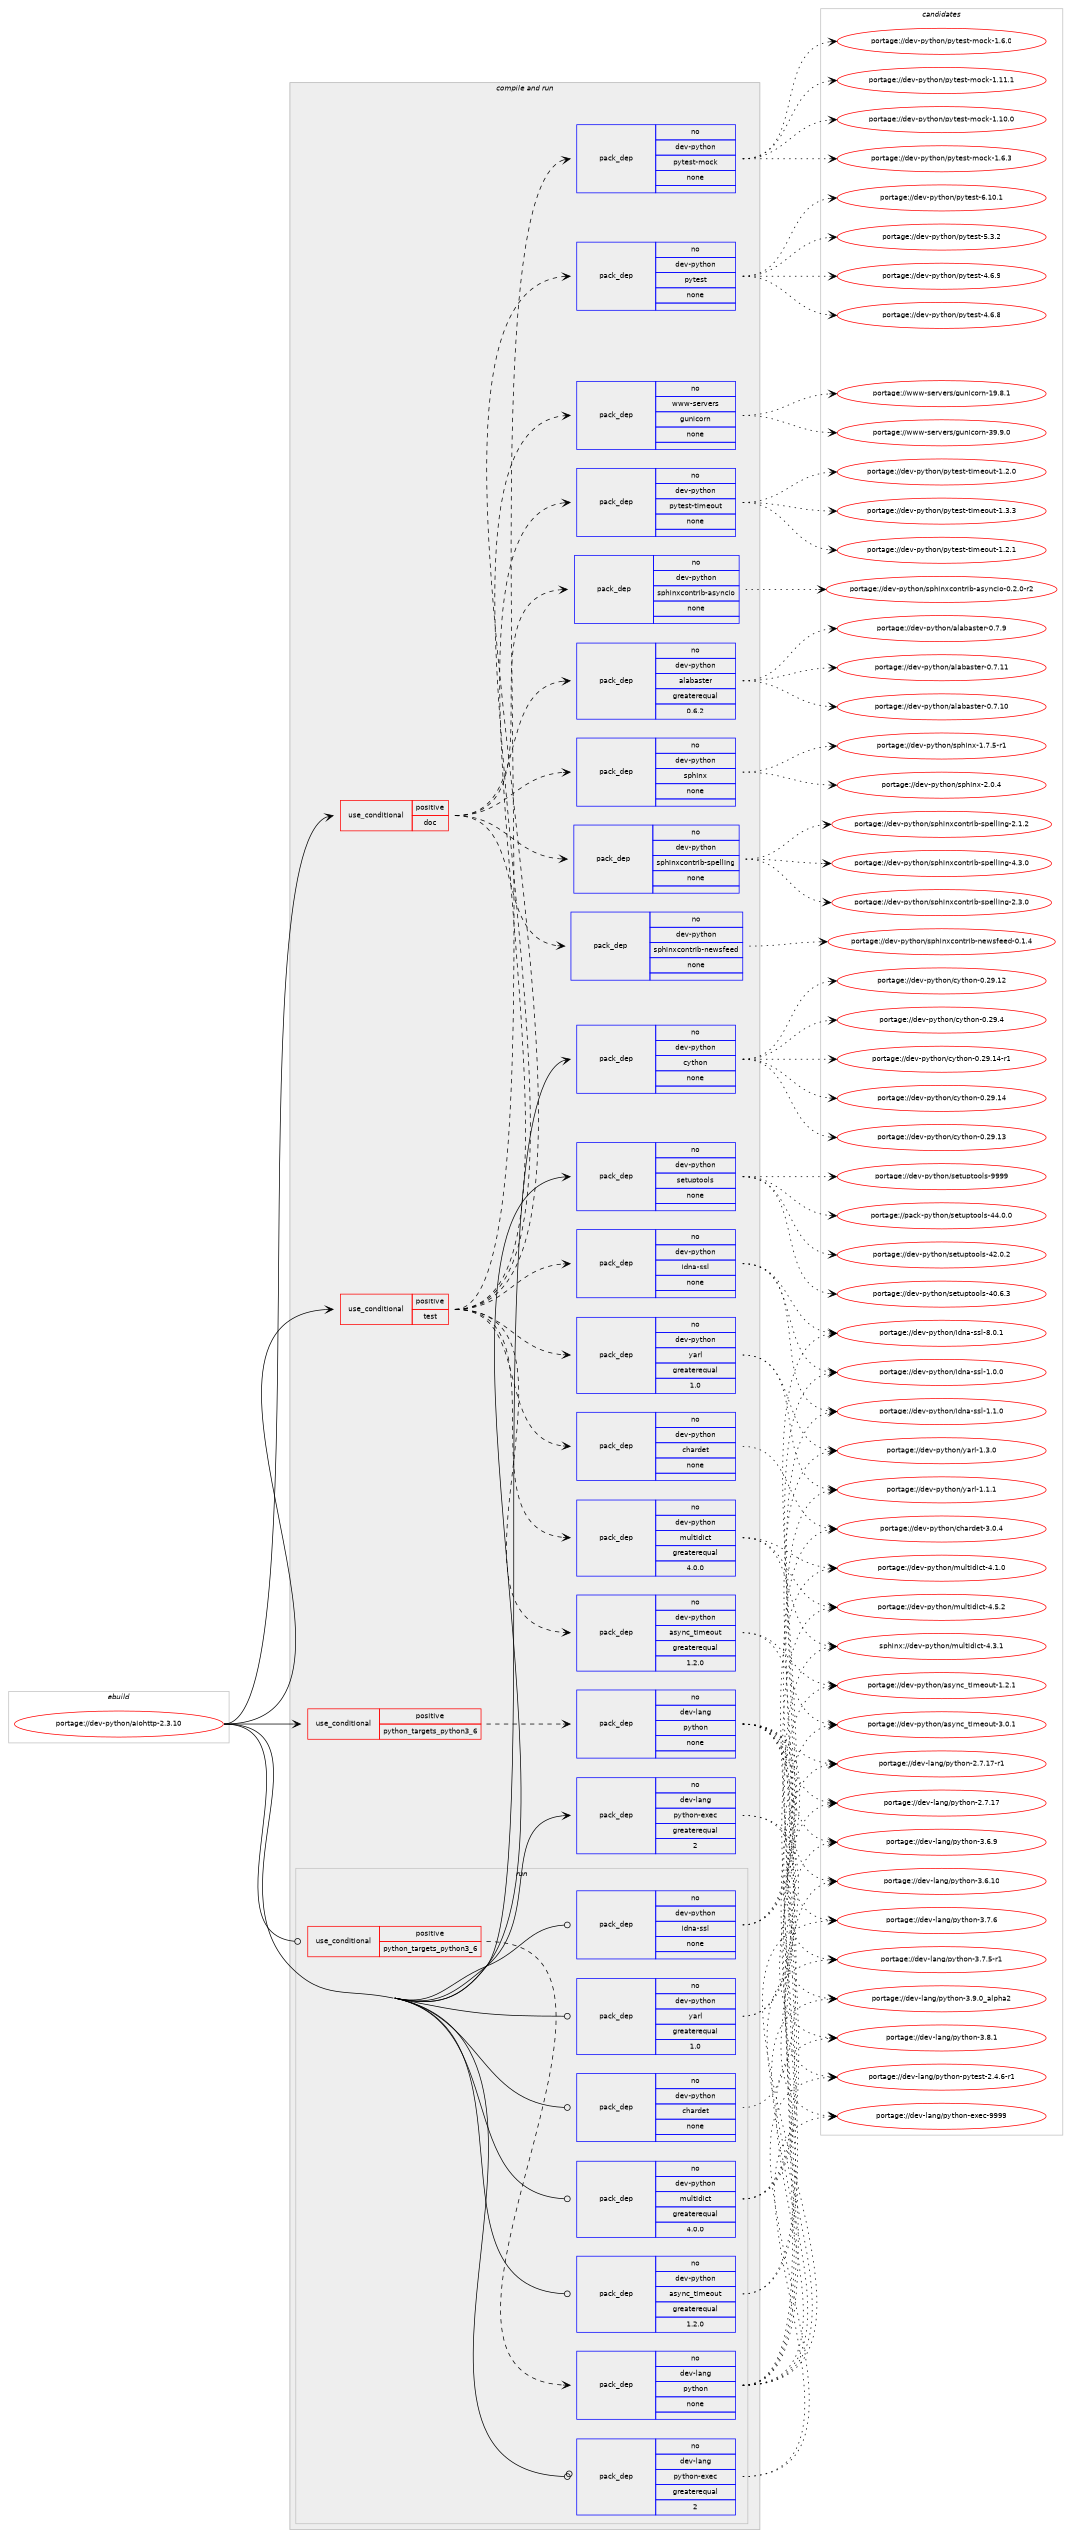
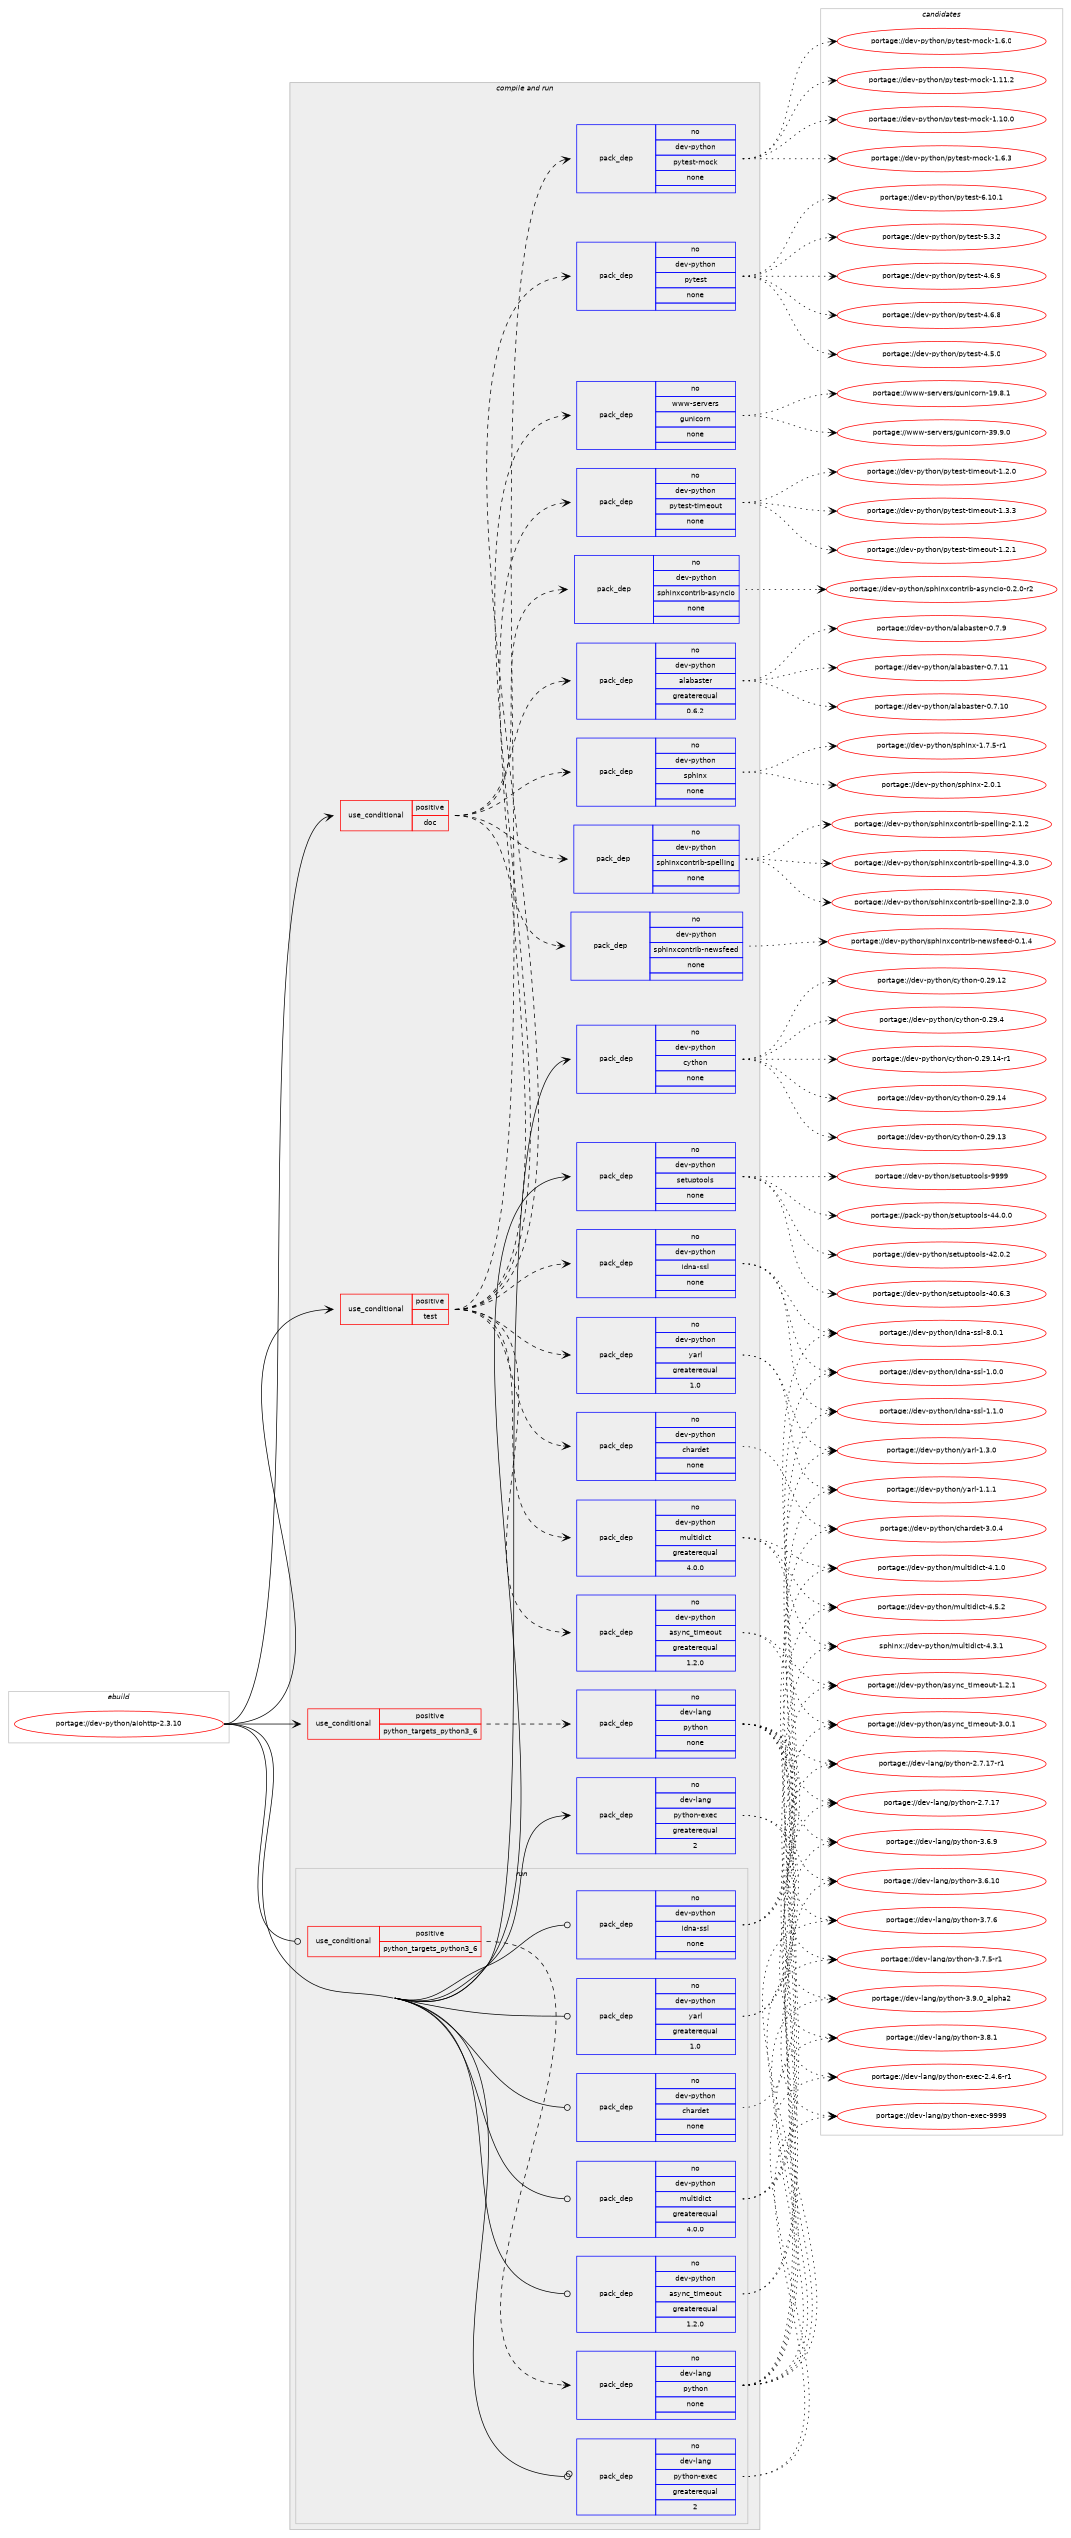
node "portage://dev-python/pytest-mock-1.11.1": label "portage://dev-python/pytest-mock-1.11.1" -> "portage://dev-python/pytest-mock-1.11.2"
node "portage://dev-python/pytest-4.5.0": added
node "portage://dev-python/sphinx-2.0.4": label "portage://dev-python/sphinx-2.0.4" -> "portage://dev-python/sphinx-2.0.1"
node "portage://dev-lang/python-pytest-2.4.6-r1": label "portage://dev-lang/python-pytest-2.4.6-r1" -> "portage://dev-lang/python-exec-2.4.6-r1"
